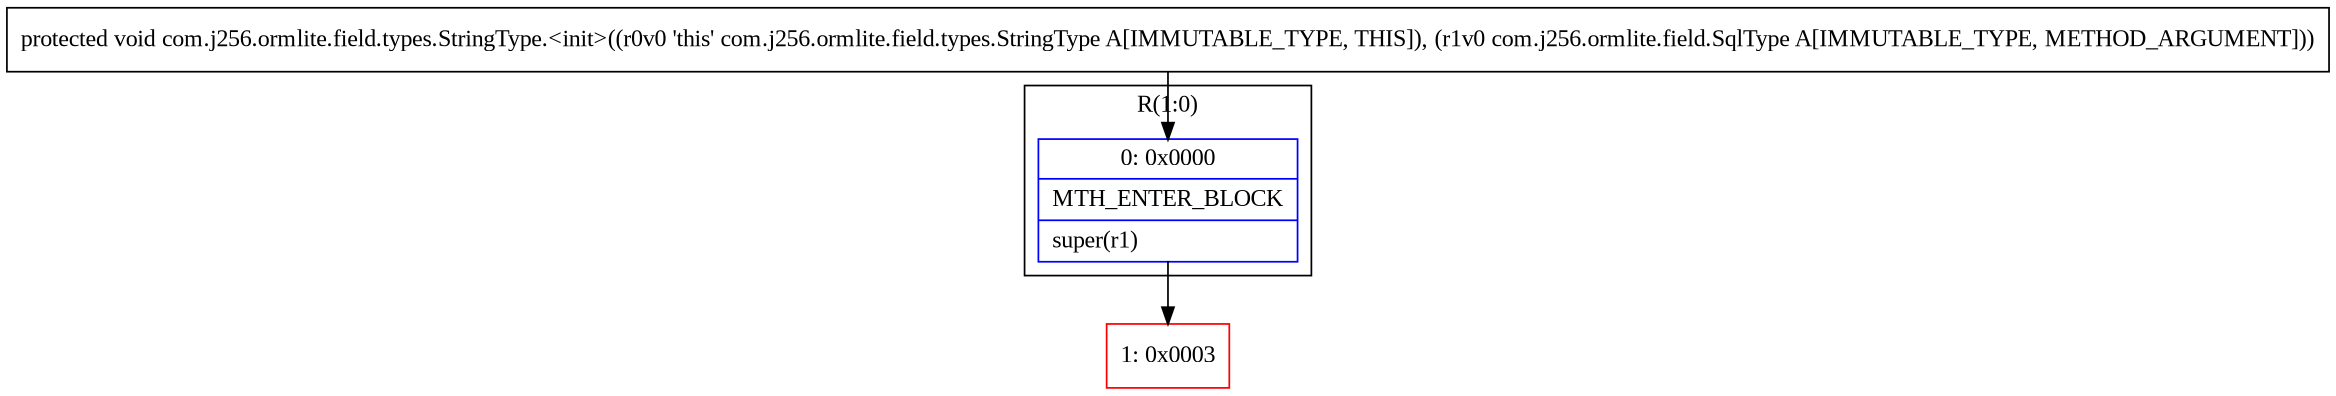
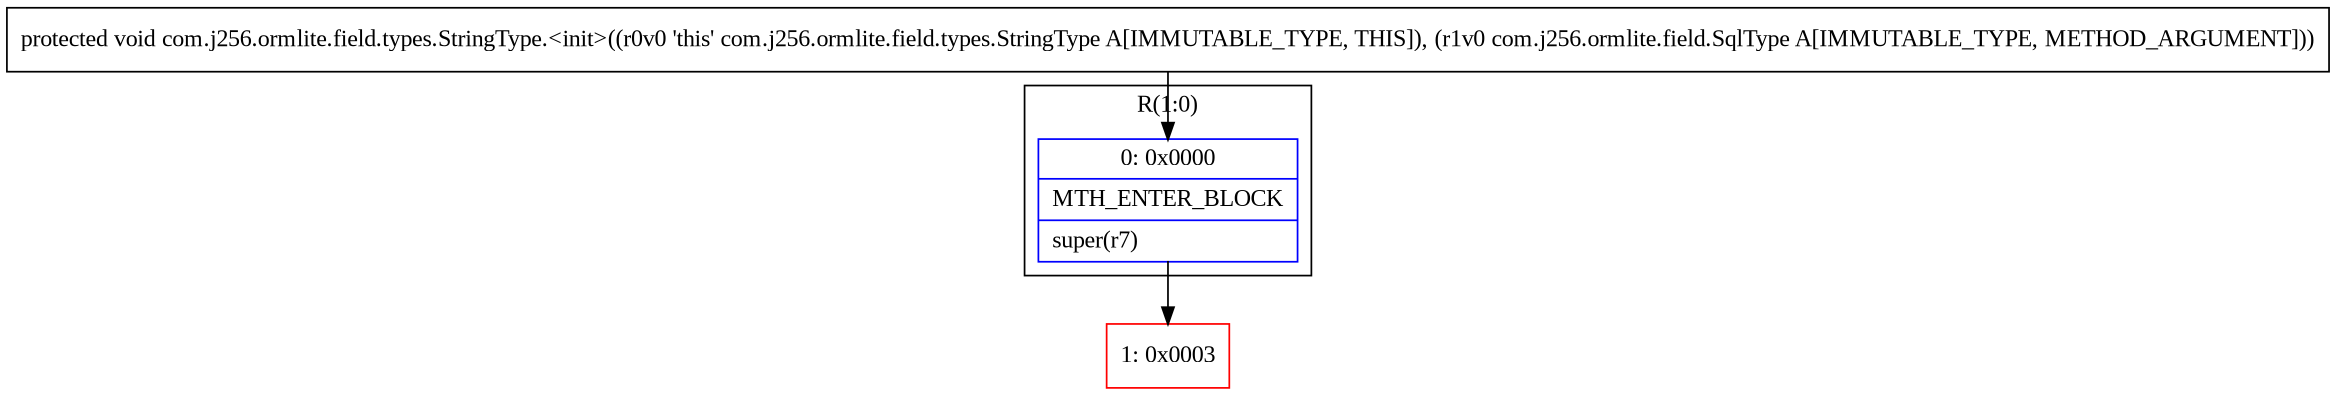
node "0: 0x0000": text "super(r1)" -> "super(r7)"
